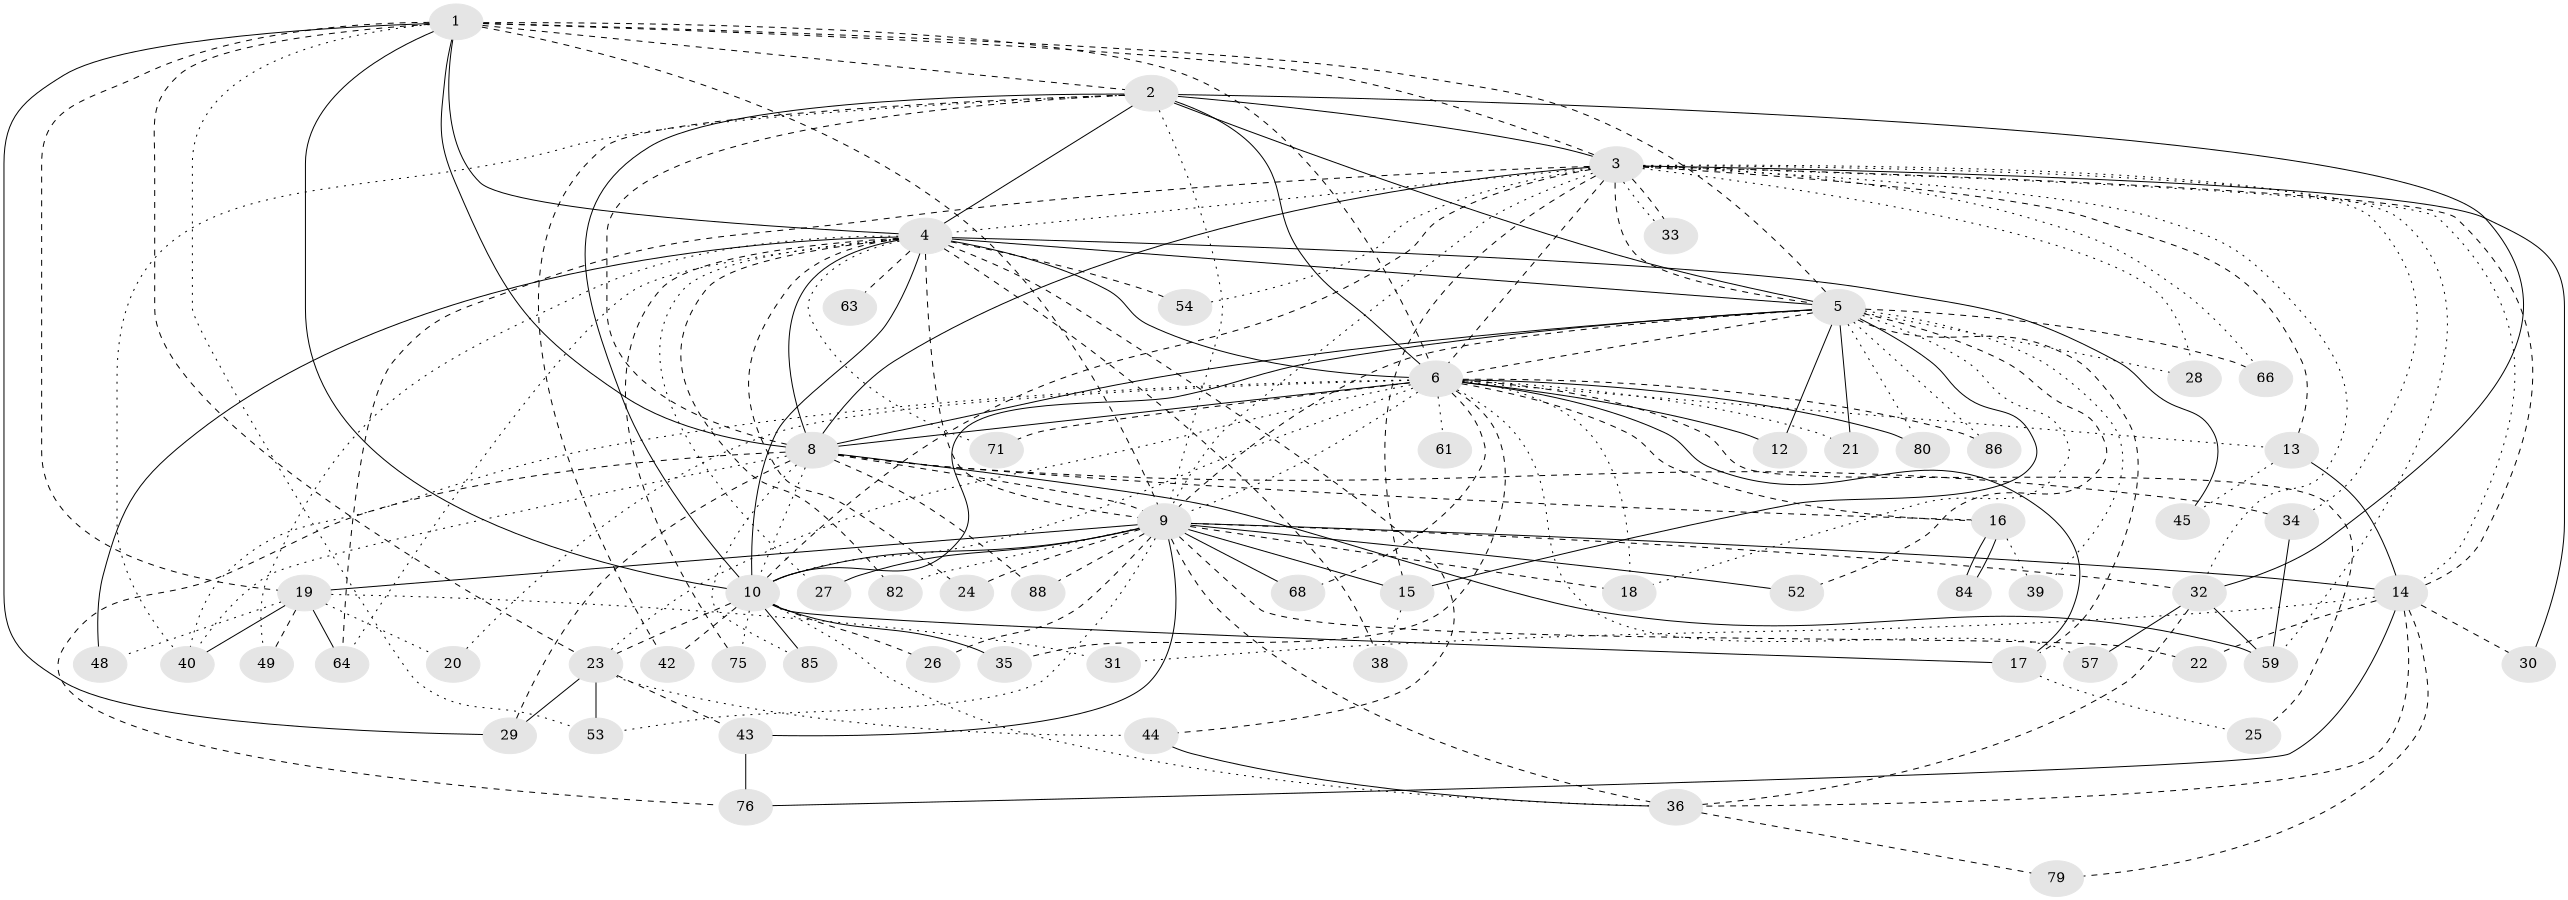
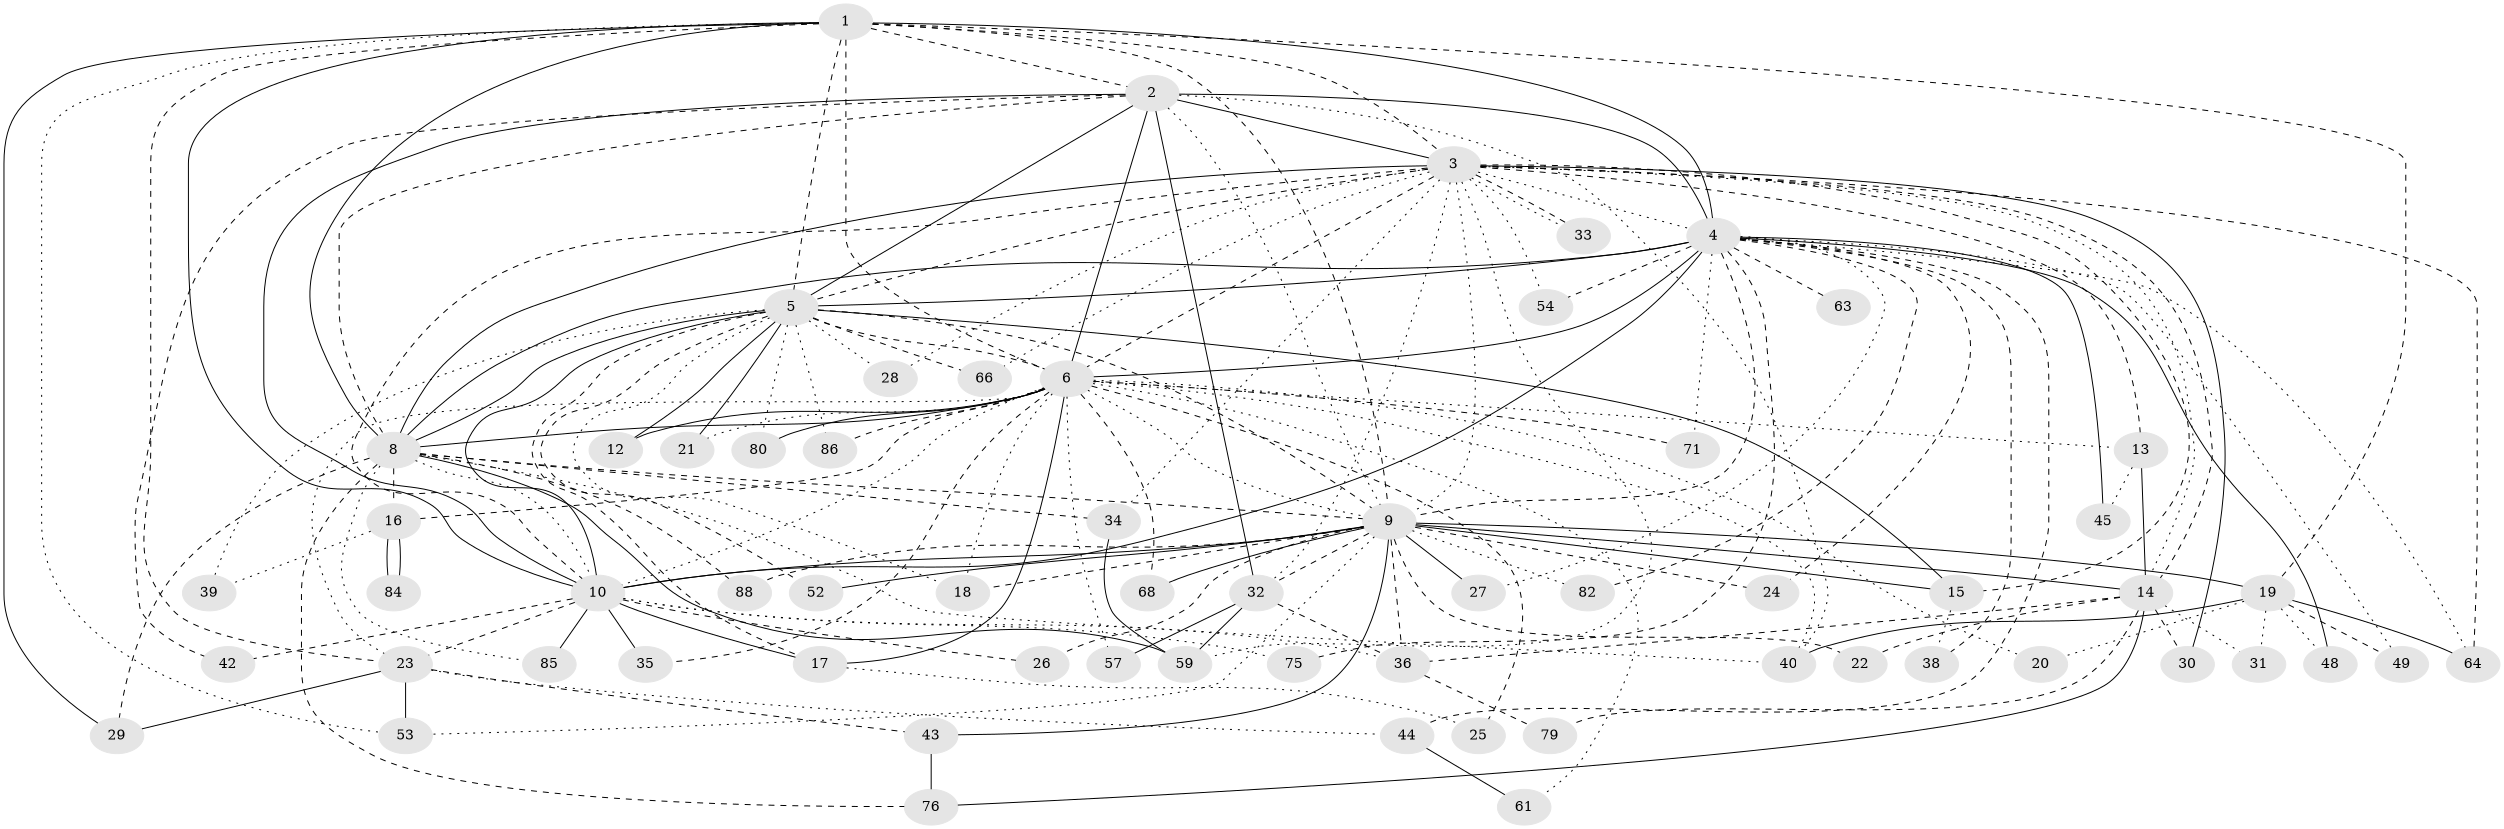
edge "44" -- "36": now "44" -- "61"
